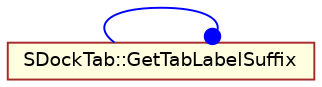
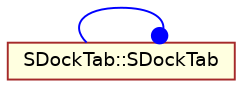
node "SDockTab::GetTabLabelSuffix": label "SDockTab::GetTabLabelSuffix" -> "SDockTab::SDockTab"
